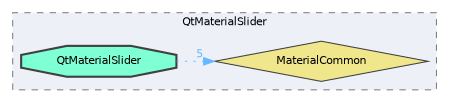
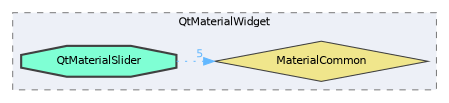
cluster "QtMaterialSlider": label "QtMaterialSlider" -> "QtMaterialWidget"
